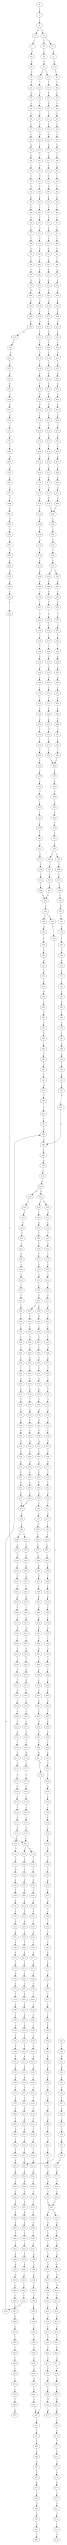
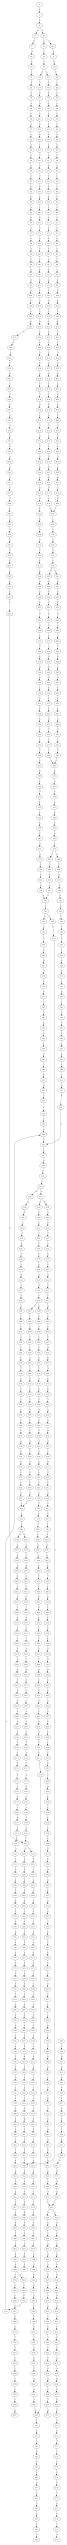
edge "S400" -> "S404": now "S823" -> "S404"
